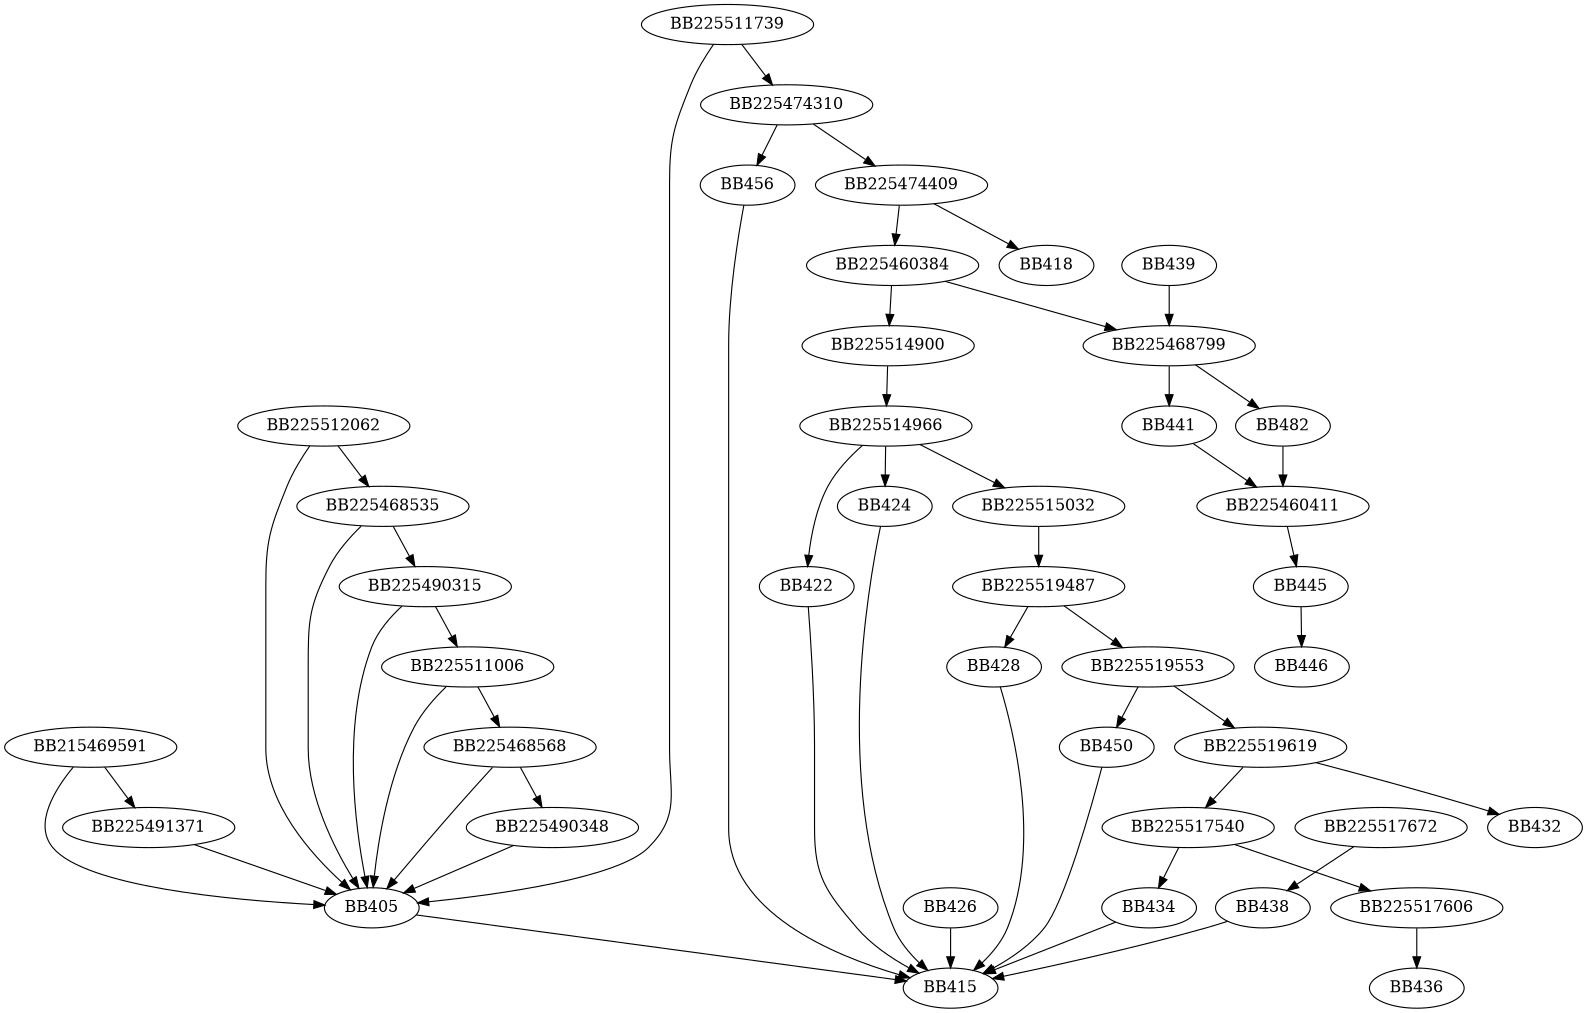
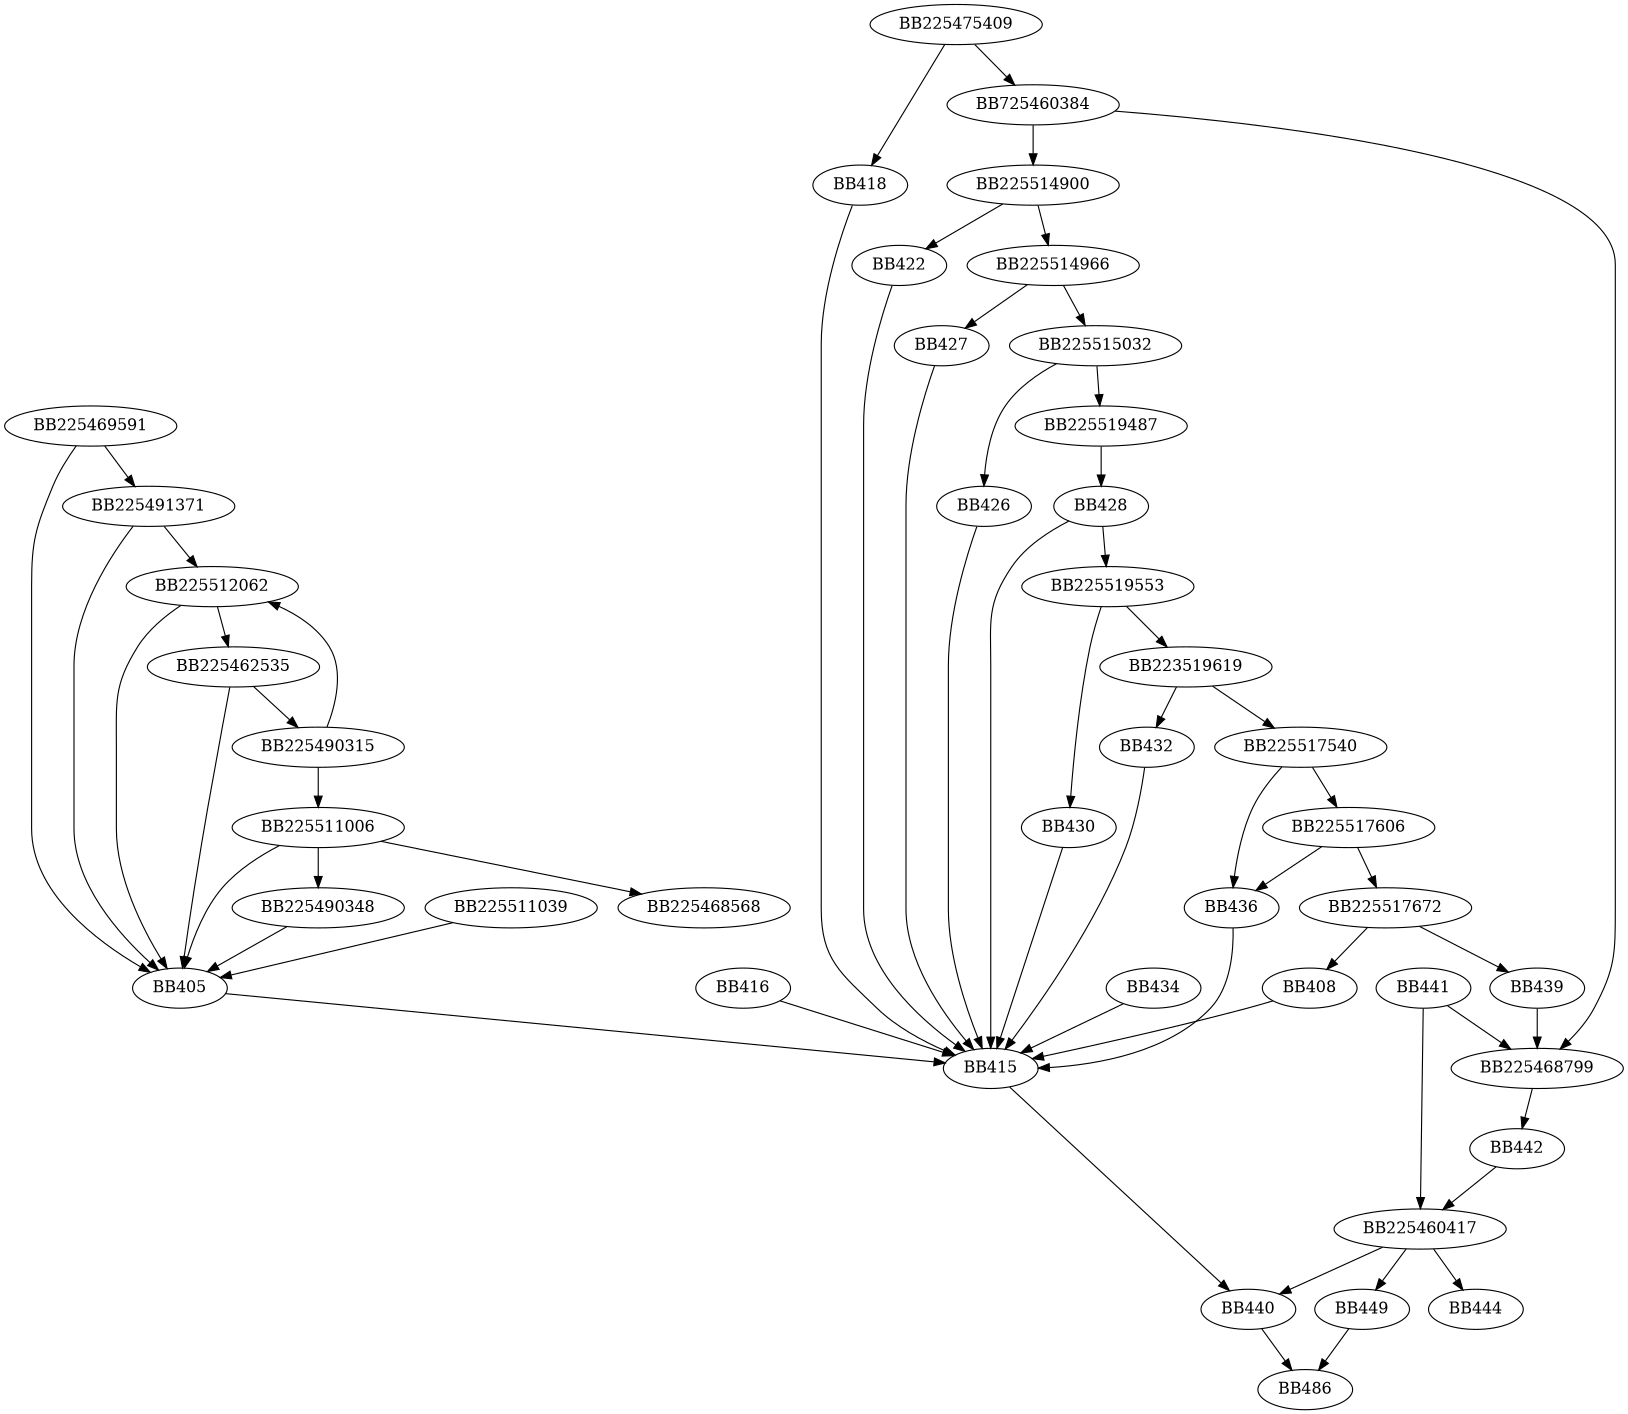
node "BB225511739": label "BB225511739" -> "BB225511039"
node "BB225474310": removed
node "BB456": label "BB456" -> "BB416"
node "BB225474409": label "BB225474409" -> "BB225475409"
node "BB225460384": label "BB225460384" -> "BB725460384"
edge "BB225468799" -> "BB441": reversed
edge "BB225515032" -> "BB426": added
node "BB482": label "BB482" -> "BB442"
edge "BB225514966" -> "BB422": now "BB225514900" -> "BB422"
node "BB225468535": label "BB225468535" -> "BB225462535"
node "BB424": label "BB424" -> "BB427"
node "BB225460411": label "BB225460411" -> "BB225460417"
edge "BB225491371" -> "BB225512062": added
node "BB445": label "BB445" -> "BB449"
edge "BB225519487" -> "BB225519553": now "BB428" -> "BB225519553"
edge "BB418" -> "BB415": added
node "BB446": label "BB446" -> "BB486"
edge "BB225490315" -> "BB405": now "BB225490315" -> "BB225512062"
node "BB215469591": label "BB215469591" -> "BB225469591"
node "BB450": label "BB450" -> "BB430"
node "BB225519619": label "BB225519619" -> "BB223519619"
edge "BB225468568" -> "BB225490348": now "BB225511006" -> "BB225490348"
edge "BB225468568" -> "BB405": removed
edge "BB225517606" -> "BB225517672": added
edge "BB225517540" -> "BB434": now "BB225517540" -> "BB436"
node "BB438": label "BB438" -> "BB408"
edge "BB432" -> "BB415": added
edge "BB225517672" -> "BB439": added
edge "BB436" -> "BB415": added
node "BB440": added
node "BB444": added
